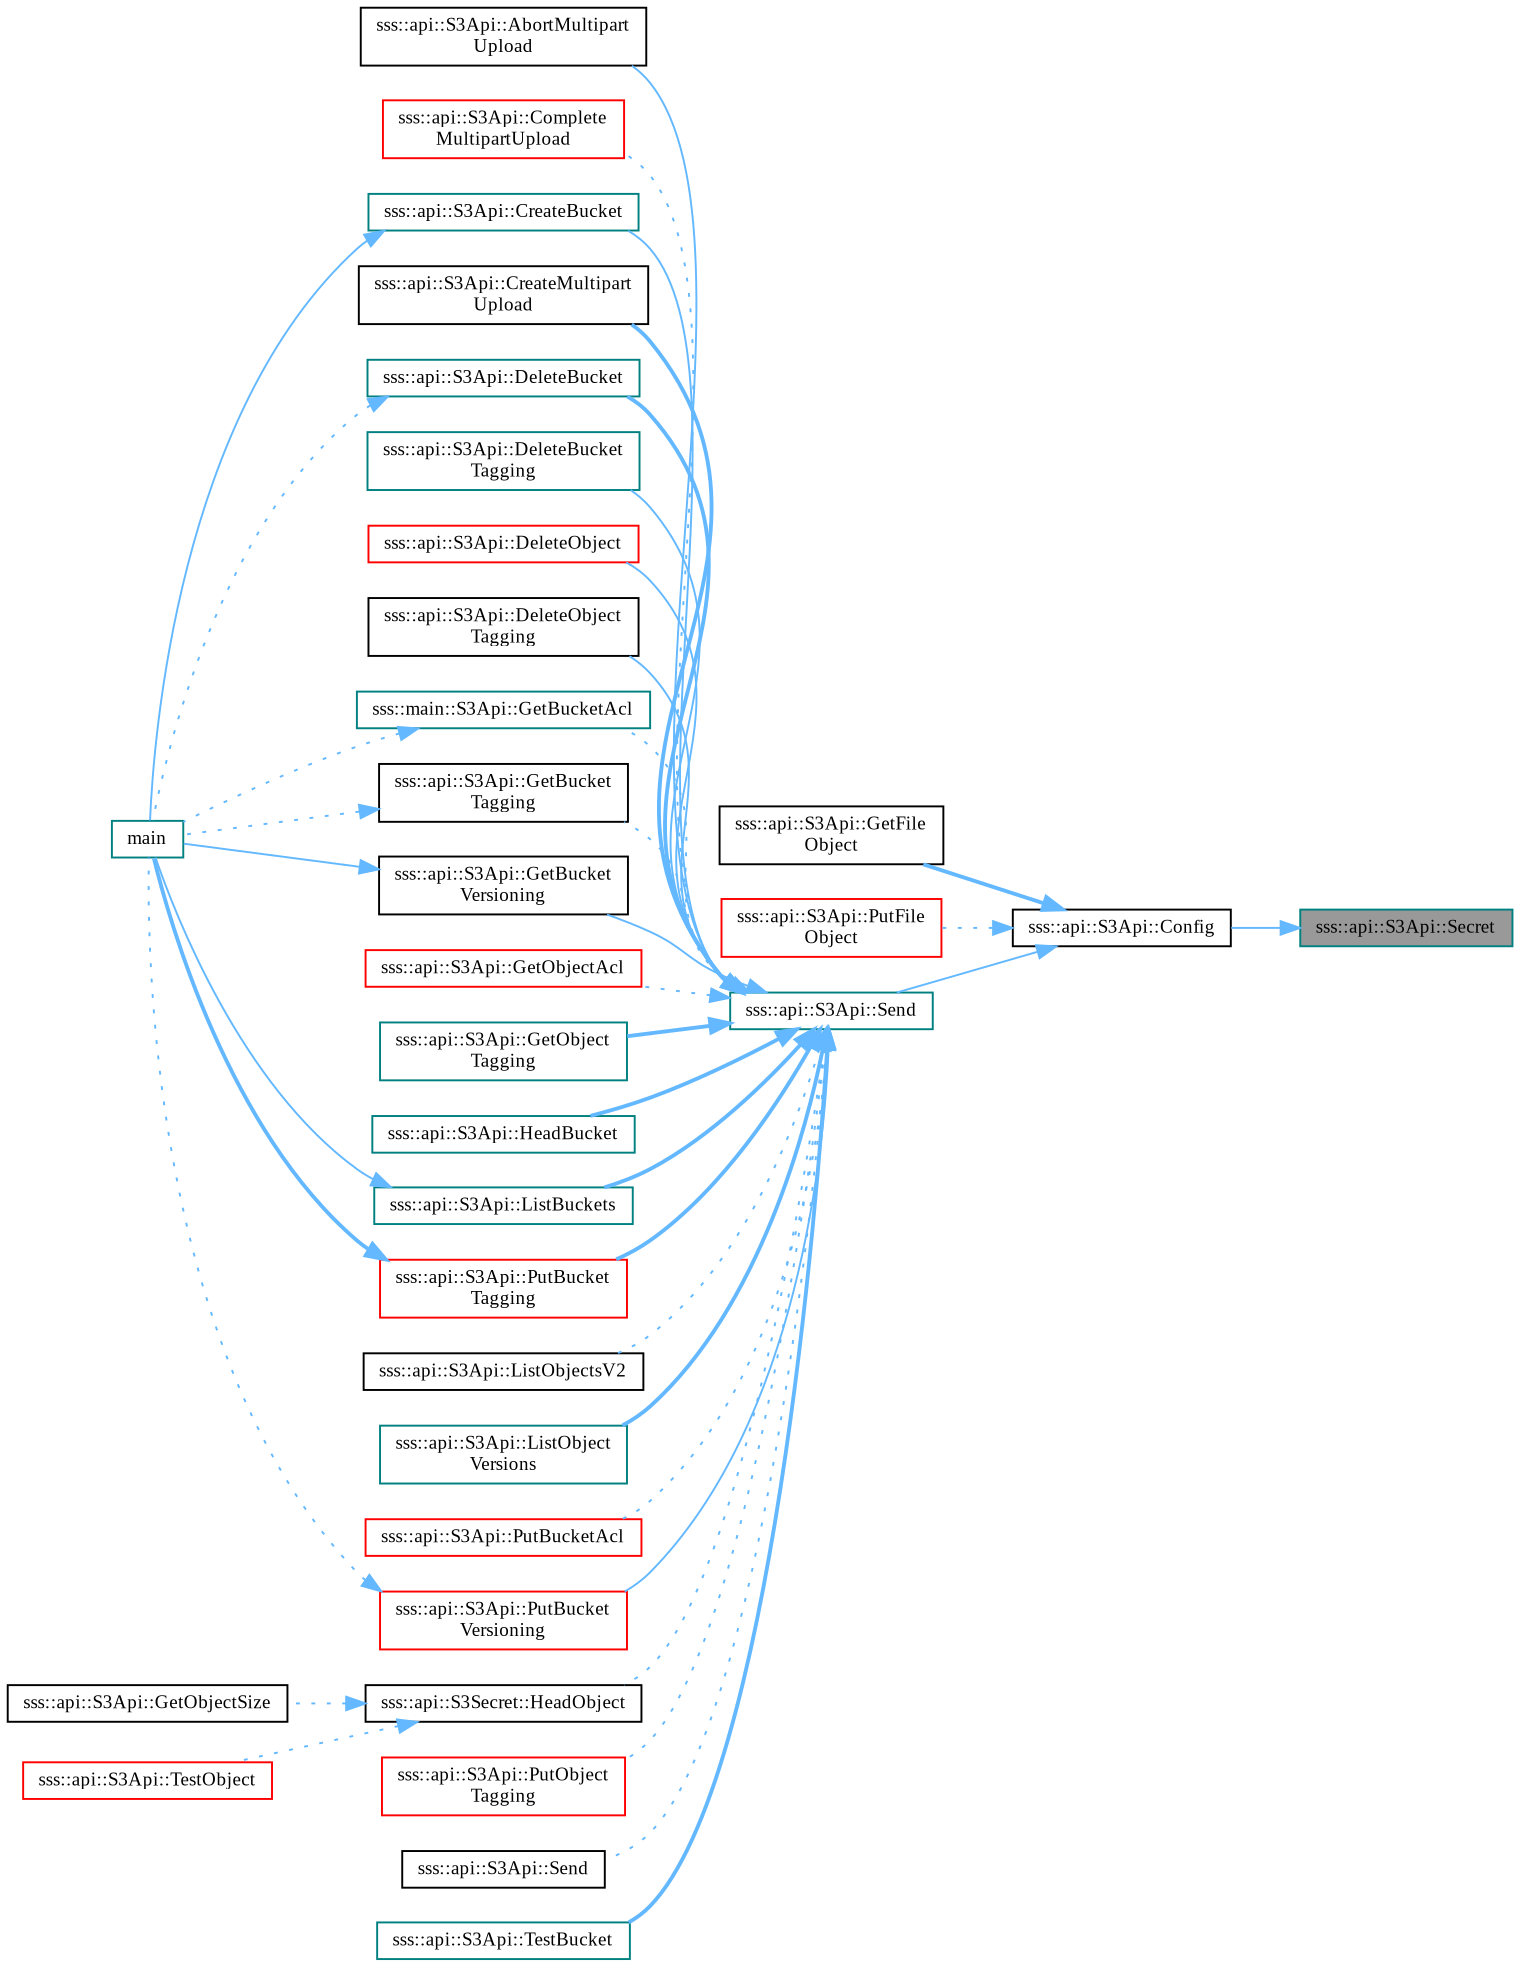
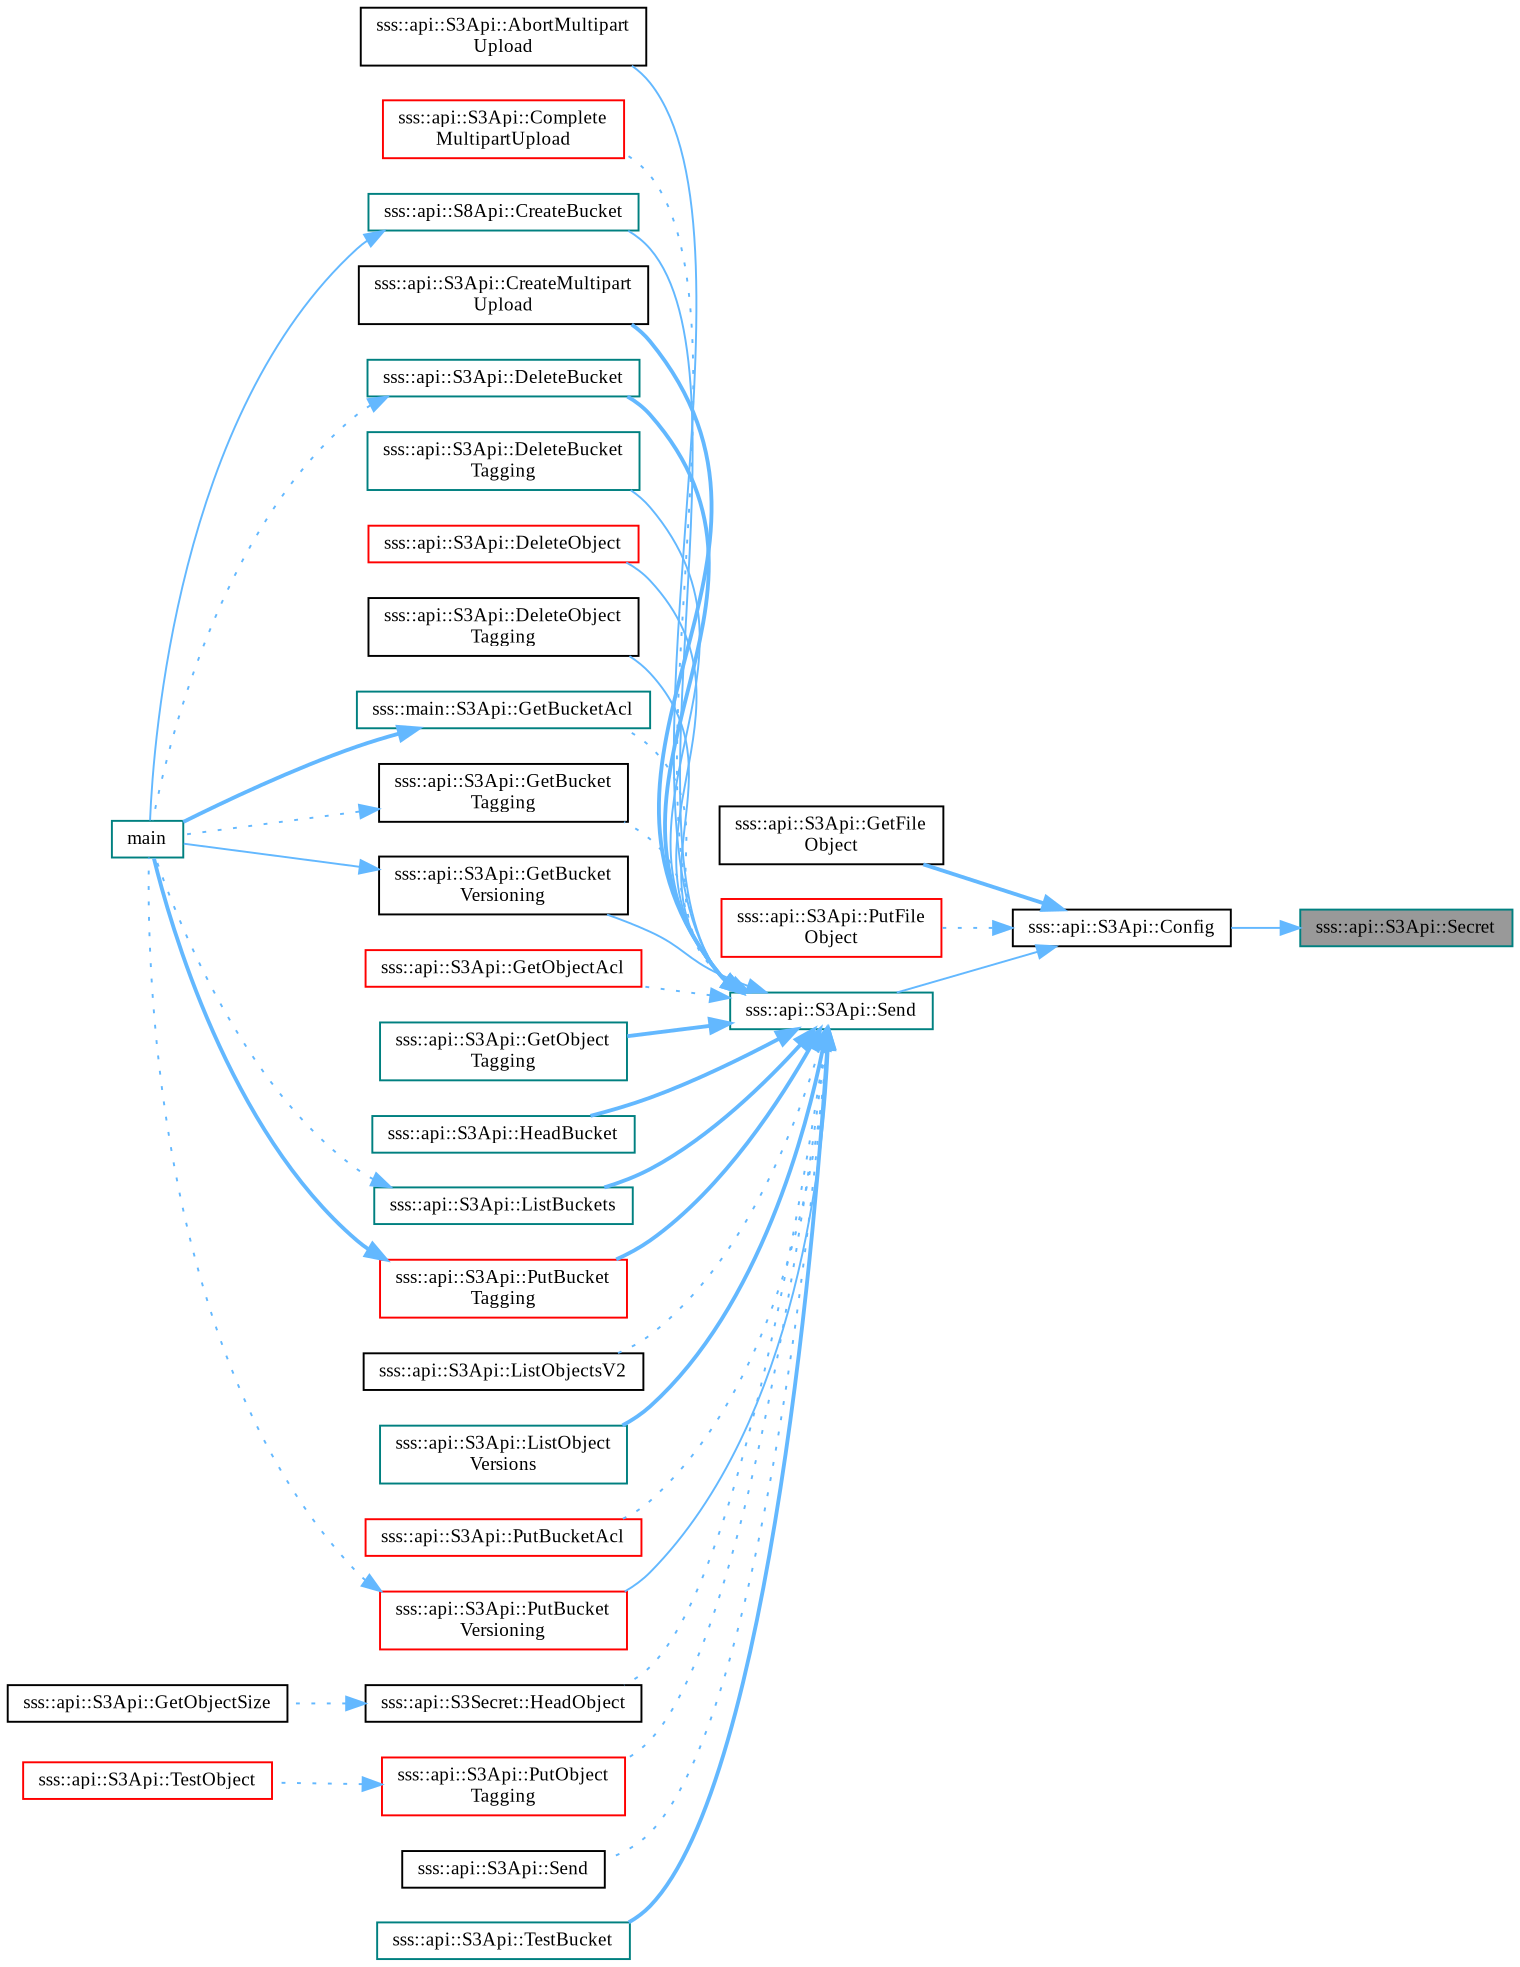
node "sss::api::S3Api::CreateBucket": label "sss::api::S3Api::CreateBucket" -> "sss::api::S8Api::CreateBucket"
edge "main" -> "sss::main::S3Api::GetBucketAcl": style dotted -> bold
edge "main" -> "sss::api::S3Api::ListBuckets": style solid -> dotted
edge "sss::api::S3Api::TestObject" -> "sss::api::S3Secret::HeadObject": now "sss::api::S3Api::TestObject" -> "sss::api::S3Api::PutObject Tagging"
